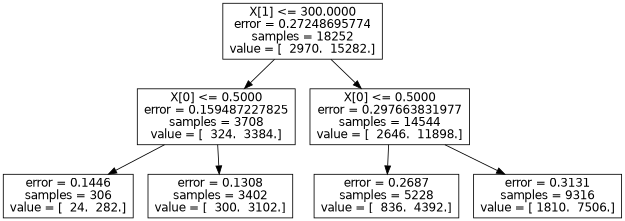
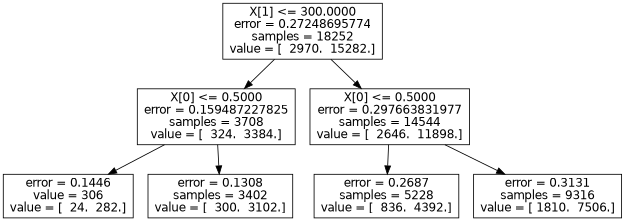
node "error = 0.1446 samples = 306 value = [  24.  282.]": label "error = 0.1446 samples = 306 value = [  24.  282.]" -> "error = 0.1446 value = 306 value = [  24.  282.]"
